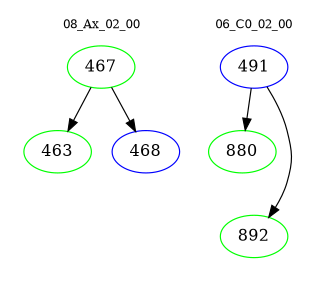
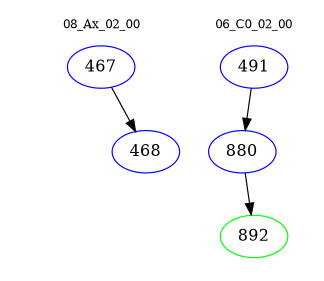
node "467": color green -> blue
edge "491" -> "892": now "880" -> "892"
node "463": removed
node "880": color green -> blue
